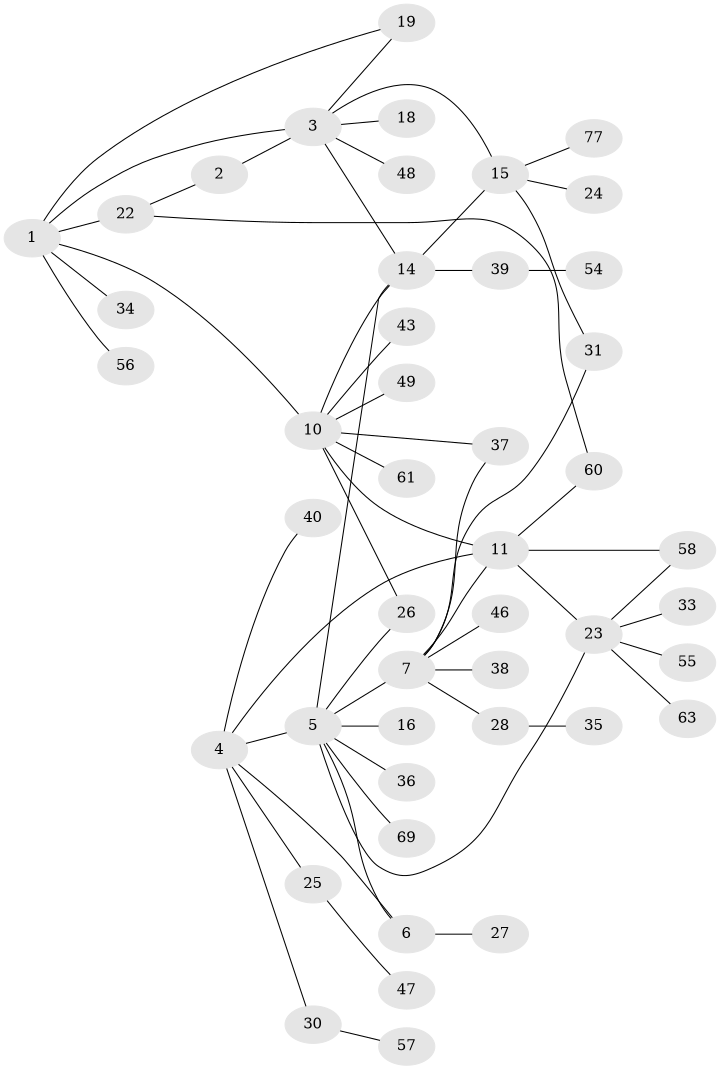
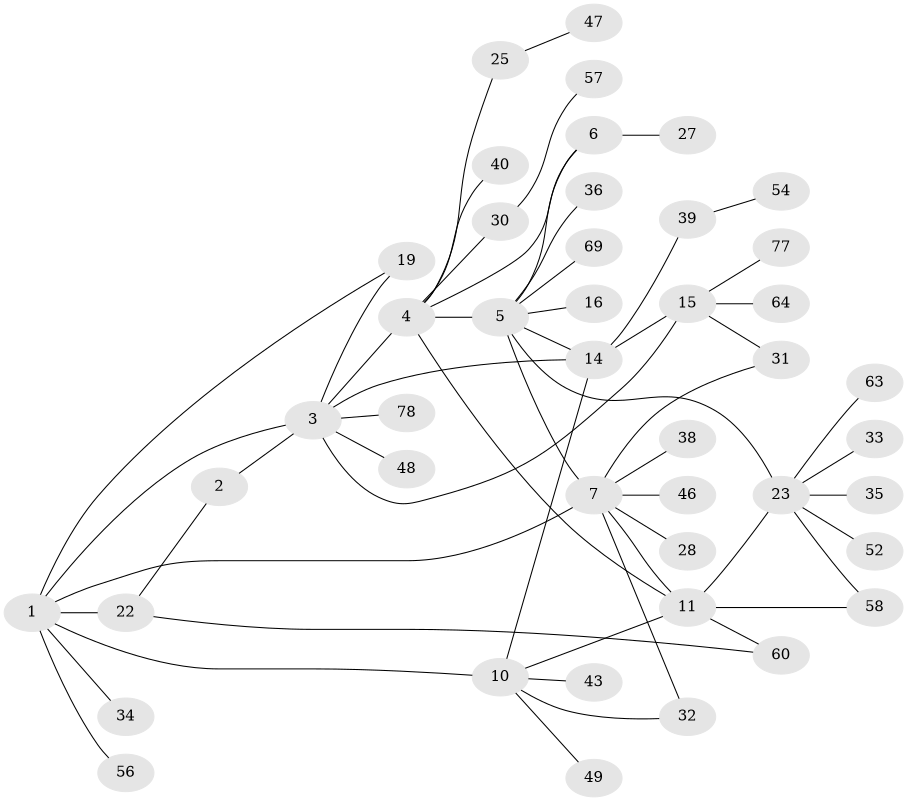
node "18": label "18" -> "78"
node "24": label "24" -> "64"
edge "4" -- "3": added
node "37": label "37" -> "32"
node "61": removed
edge "7" -- "1": added
node "26": removed
node "55": label "55" -> "52"
edge "28" -- "35": now "23" -- "35"
